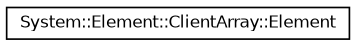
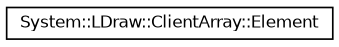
node "System::Element::ClientArray::Element": label "System::Element::ClientArray::Element" -> "System::LDraw::ClientArray::Element"
